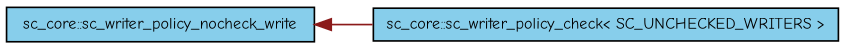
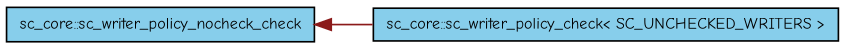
node "sc_core::sc_writer_policy_nocheck_write": label "sc_core::sc_writer_policy_nocheck_write" -> "sc_core::sc_writer_policy_nocheck_check"
